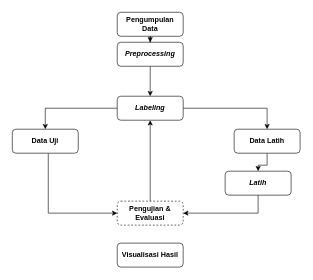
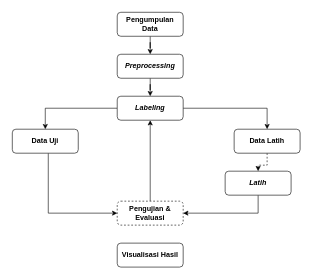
node "Preprocessing": moved (150, 54) -> (150, 66)
edge "Data Latih" -> "Latih": style solid -> dashed
